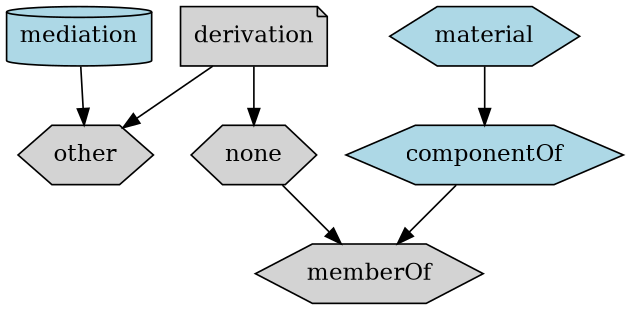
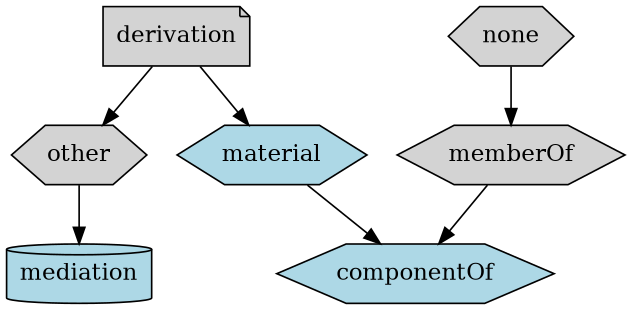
edge "mediation" -> "other": reversed
edge "derivation" -> "none": now "derivation" -> "material"
edge "componentOf" -> "memberOf": reversed
